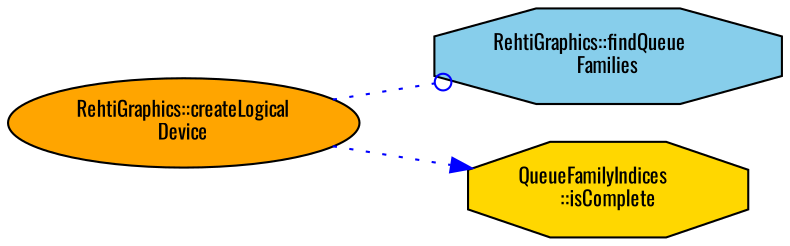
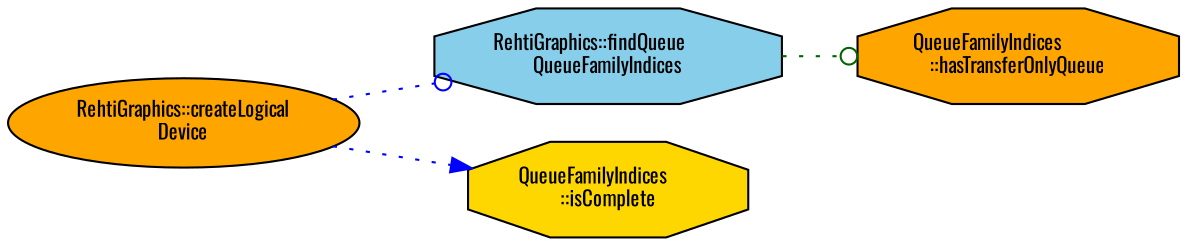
node "RehtiGraphics::findQueue Families": label "RehtiGraphics::findQueue Families" -> "RehtiGraphics::findQueue QueueFamilyIndices"
node "QueueFamilyIndices ::hasTransferOnlyQueue": added
